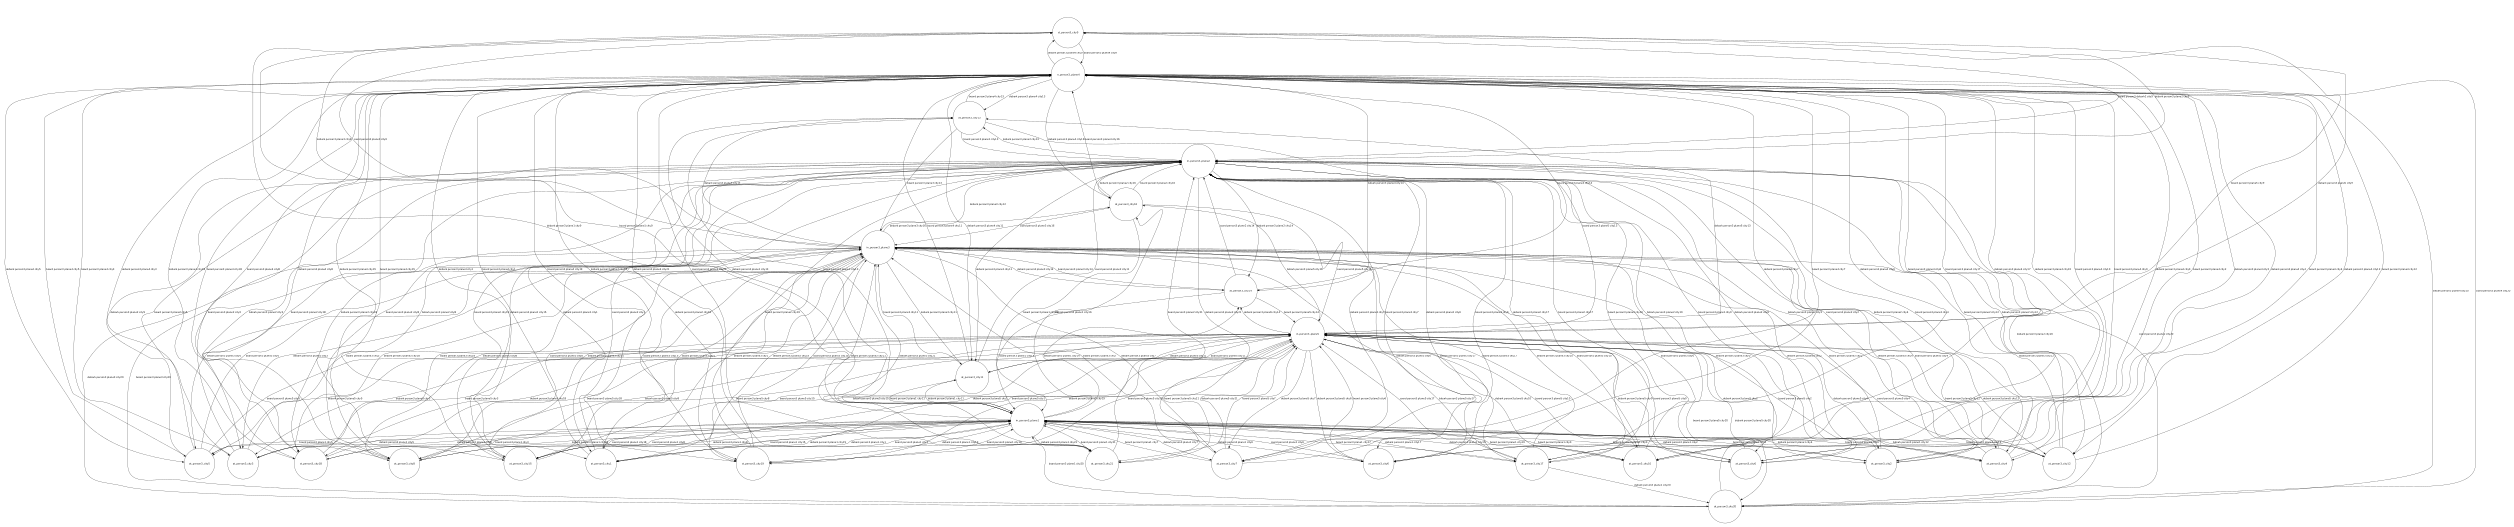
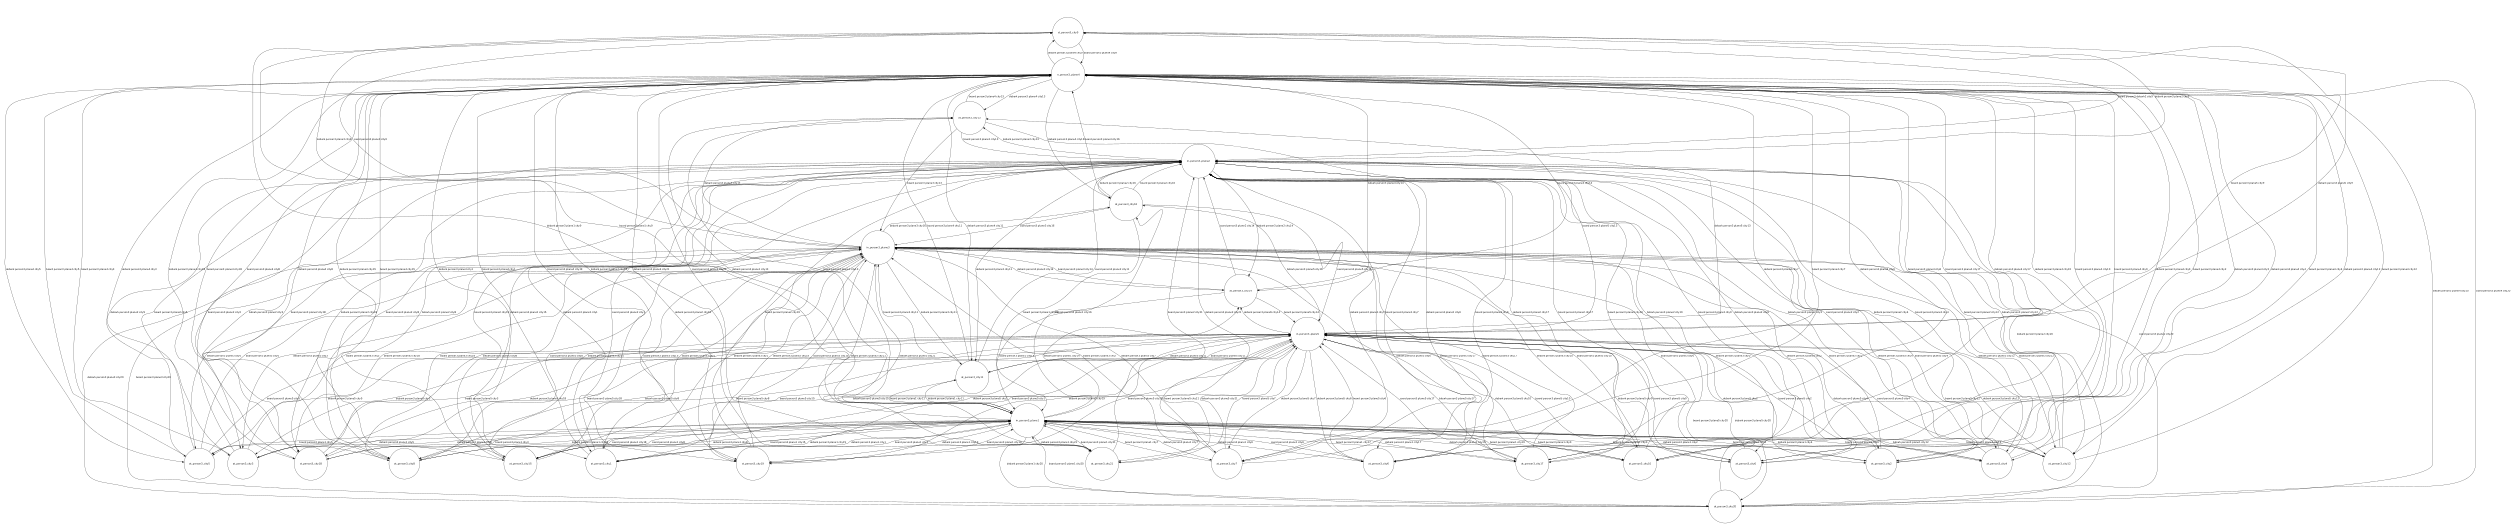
edge "in_person3_plane3" -> "in_person3_plane2": now "in_person3_plane3" -> "at_person3_city12"
edge "at_person3_city17" -> "at_person3_city20": now "in_person3_plane1" -> "at_person3_city20"
